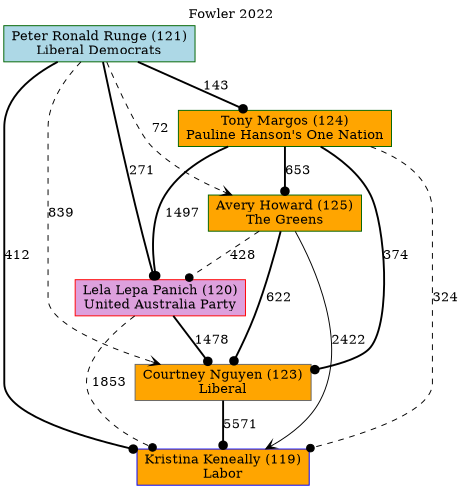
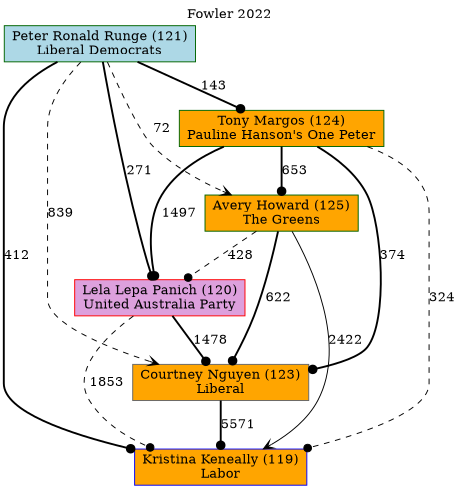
node "Tony Margos (124) Pauline Hanson's One Nation": label "Tony Margos (124) Pauline Hanson's One Nation" -> "Tony Margos (124) Pauline Hanson's One Peter"
